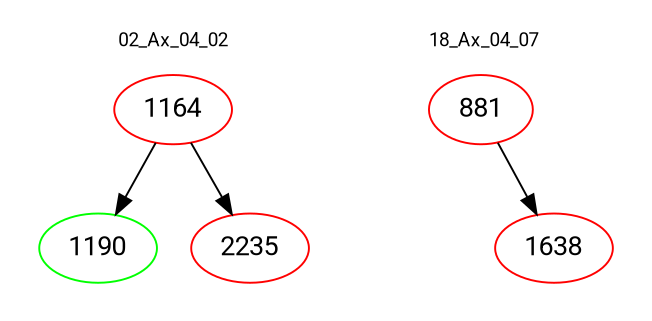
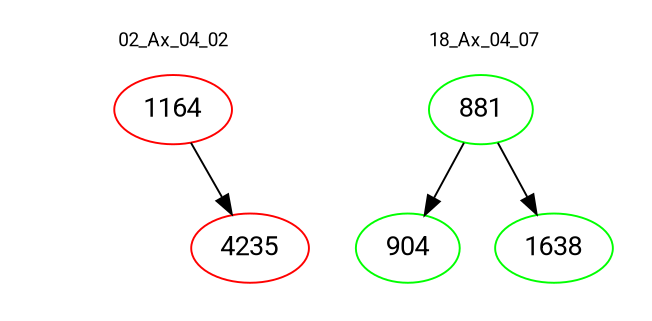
node "881": color red -> green
node "1190": removed
node "2235": label "2235" -> "4235"
node "904": added
node "1638": color red -> green
